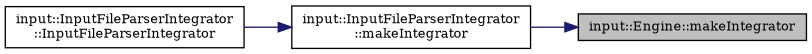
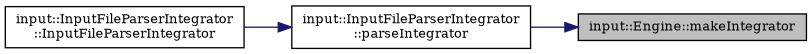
node "input::InputFileParserIntegrator ::makeIntegrator": label "input::InputFileParserIntegrator ::makeIntegrator" -> "input::InputFileParserIntegrator ::parseIntegrator"
